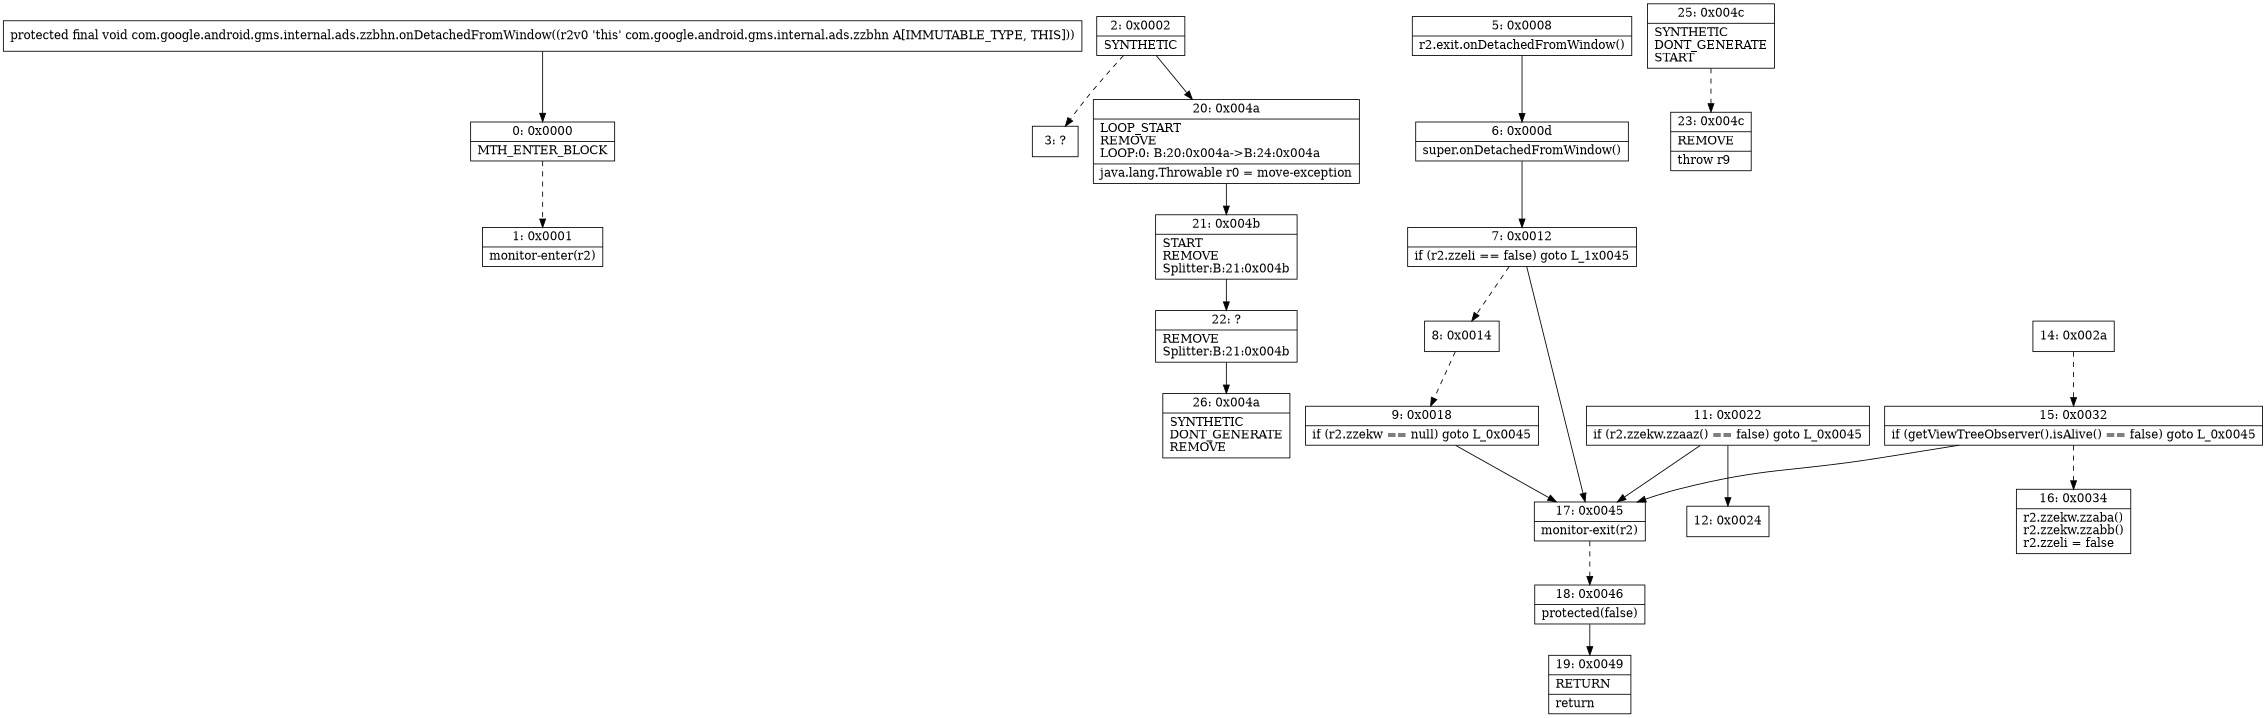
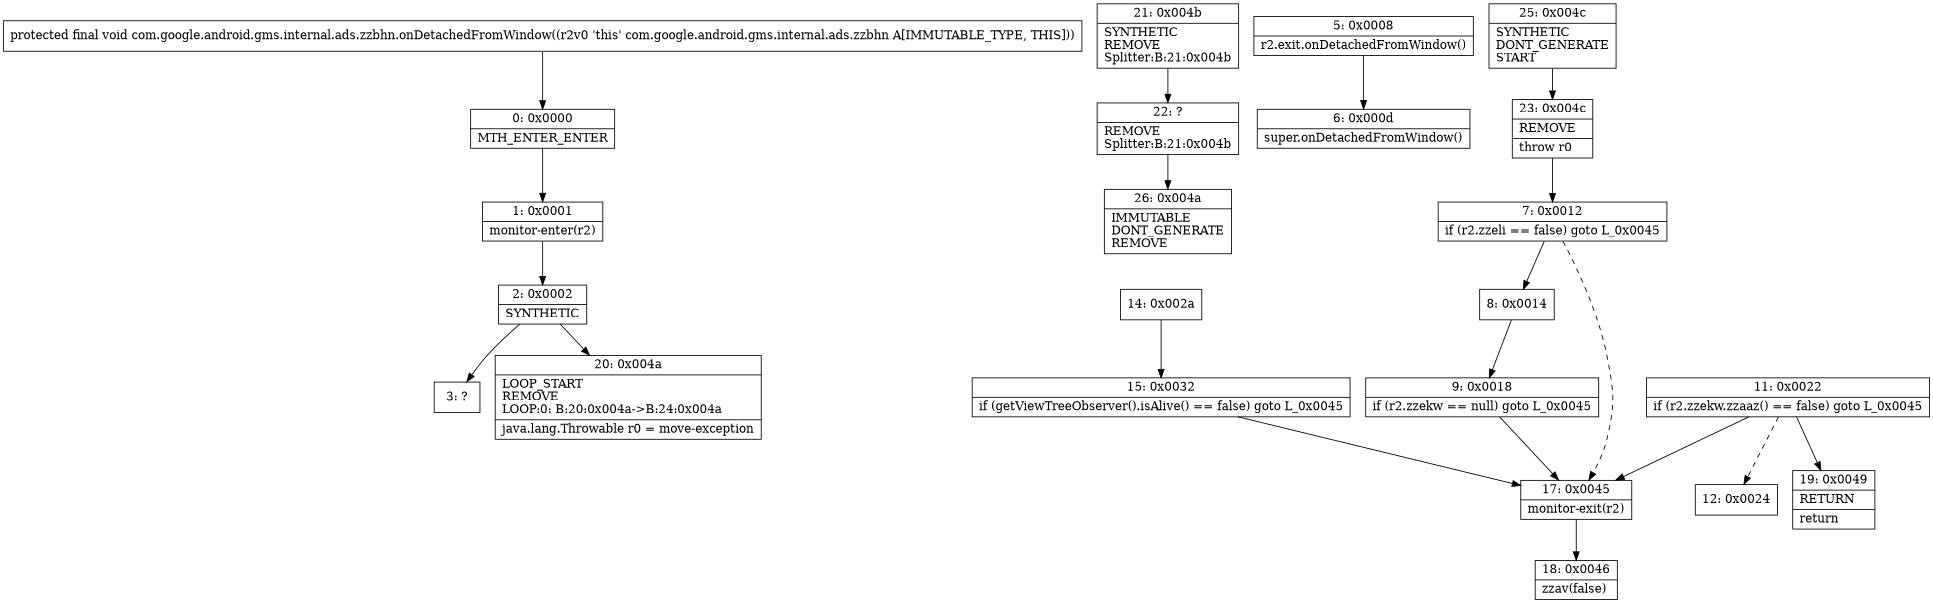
edge "25: 0x004c" -> "23: 0x004c": style dashed -> solid
edge "2: 0x0002" -> "3: ?": style dashed -> solid
node "0: 0x0000": text "MTH_ENTER_BLOCK" -> "MTH_ENTER_ENTER"
node "23: 0x004c": text "throw r9" -> "throw r0"
edge "0: 0x0000" -> "1: 0x0001": style dashed -> solid
edge "6: 0x000d" -> "7: 0x0012": now "23: 0x004c" -> "7: 0x0012"
edge "20: 0x004a" -> "21: 0x004b": removed
node "21: 0x004b": text "START" -> "SYNTHETIC"
node "7: 0x0012": text "if (r2.zzeli == false) goto L_1x0045" -> "if (r2.zzeli == false) goto L_0x0045"
edge "1: 0x0001" -> "2: 0x0002": added
edge "7: 0x0012" -> "8: 0x0014": style dashed -> solid
edge "8: 0x0014" -> "9: 0x0018": style dashed -> solid
edge "14: 0x002a" -> "15: 0x0032": style dashed -> solid
edge "7: 0x0012" -> "17: 0x0045": style solid -> dashed
node "26: 0x004a": text "SYNTHETIC" -> "IMMUTABLE"
edge "11: 0x0022" -> "12: 0x0024": style solid -> dashed
node "16: 0x0034": removed
edge "17: 0x0045" -> "18: 0x0046": style dashed -> solid
node "18: 0x0046": text "protected(false)" -> "zzav(false)"
edge "18: 0x0046" -> "19: 0x0049": now "11: 0x0022" -> "19: 0x0049"
